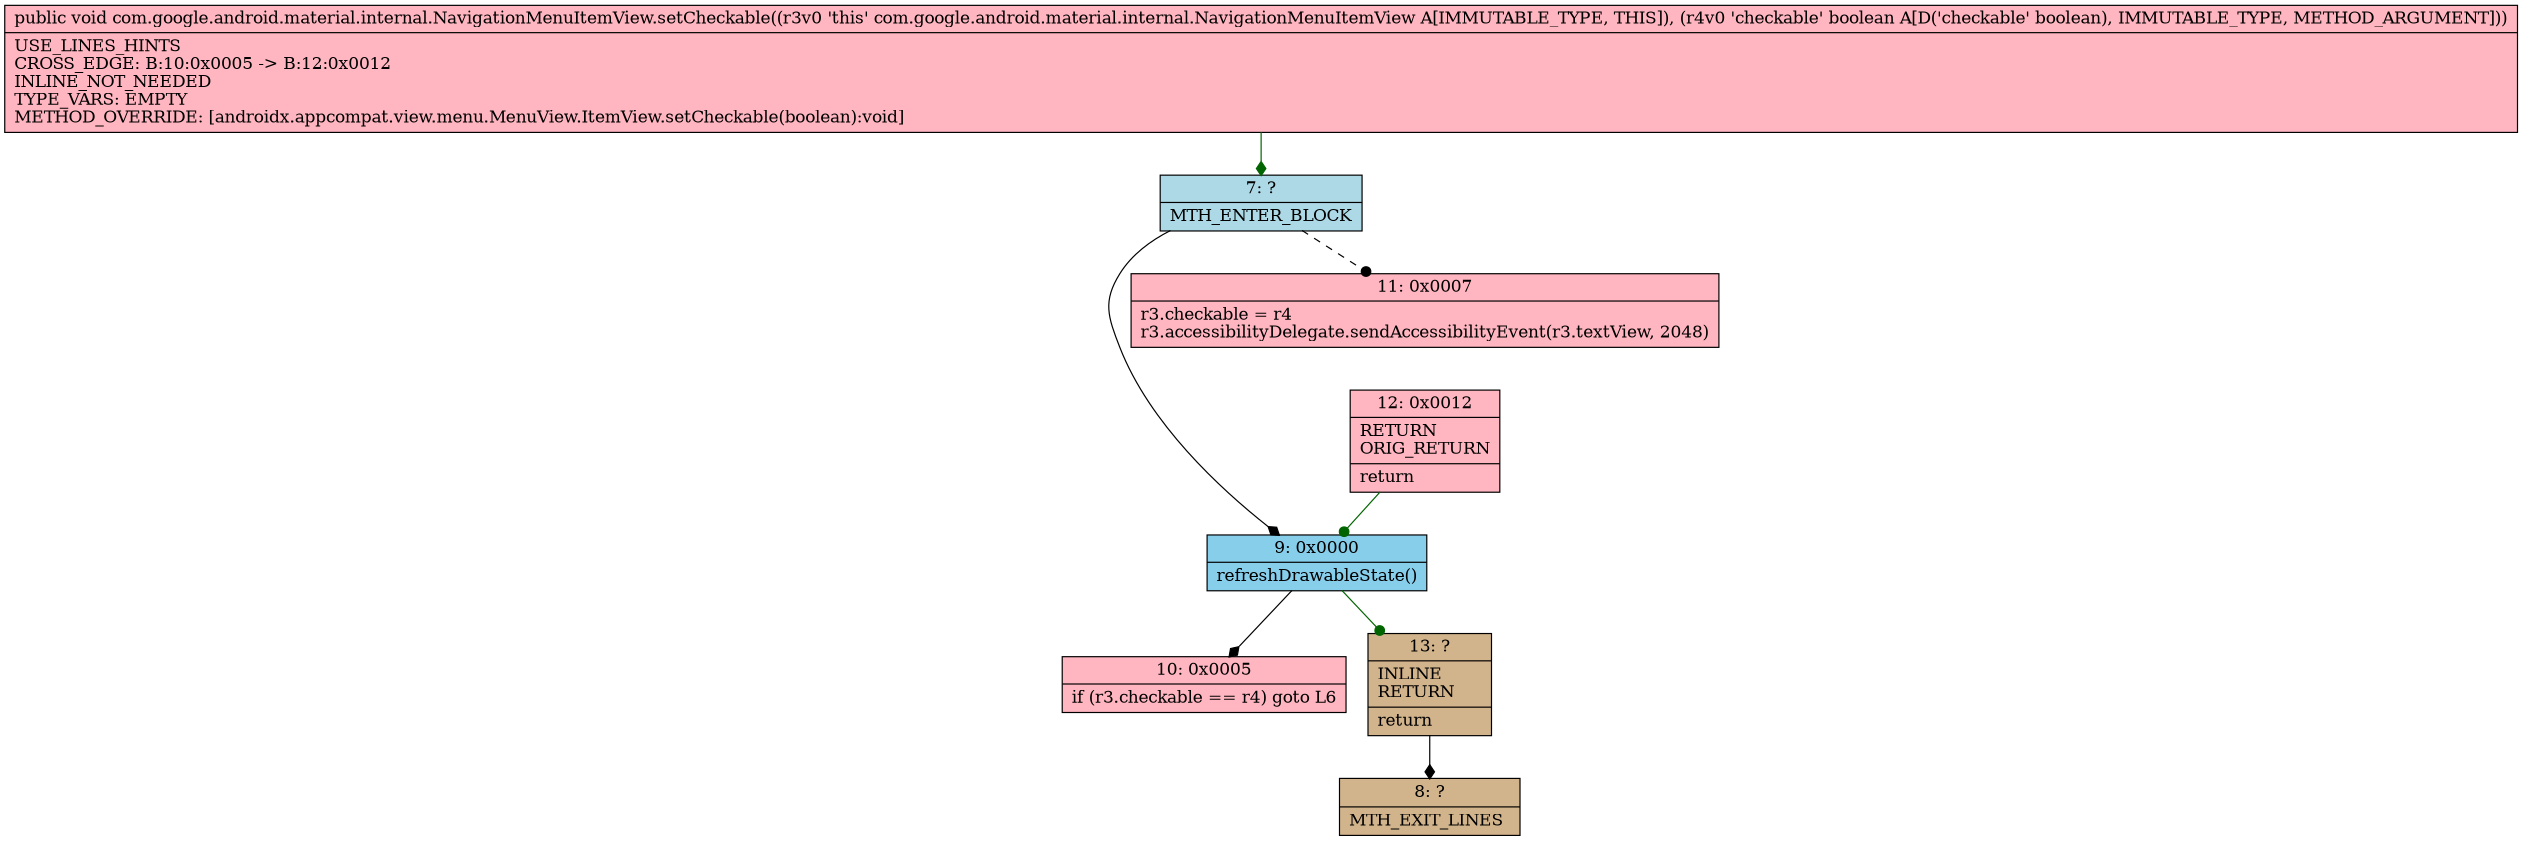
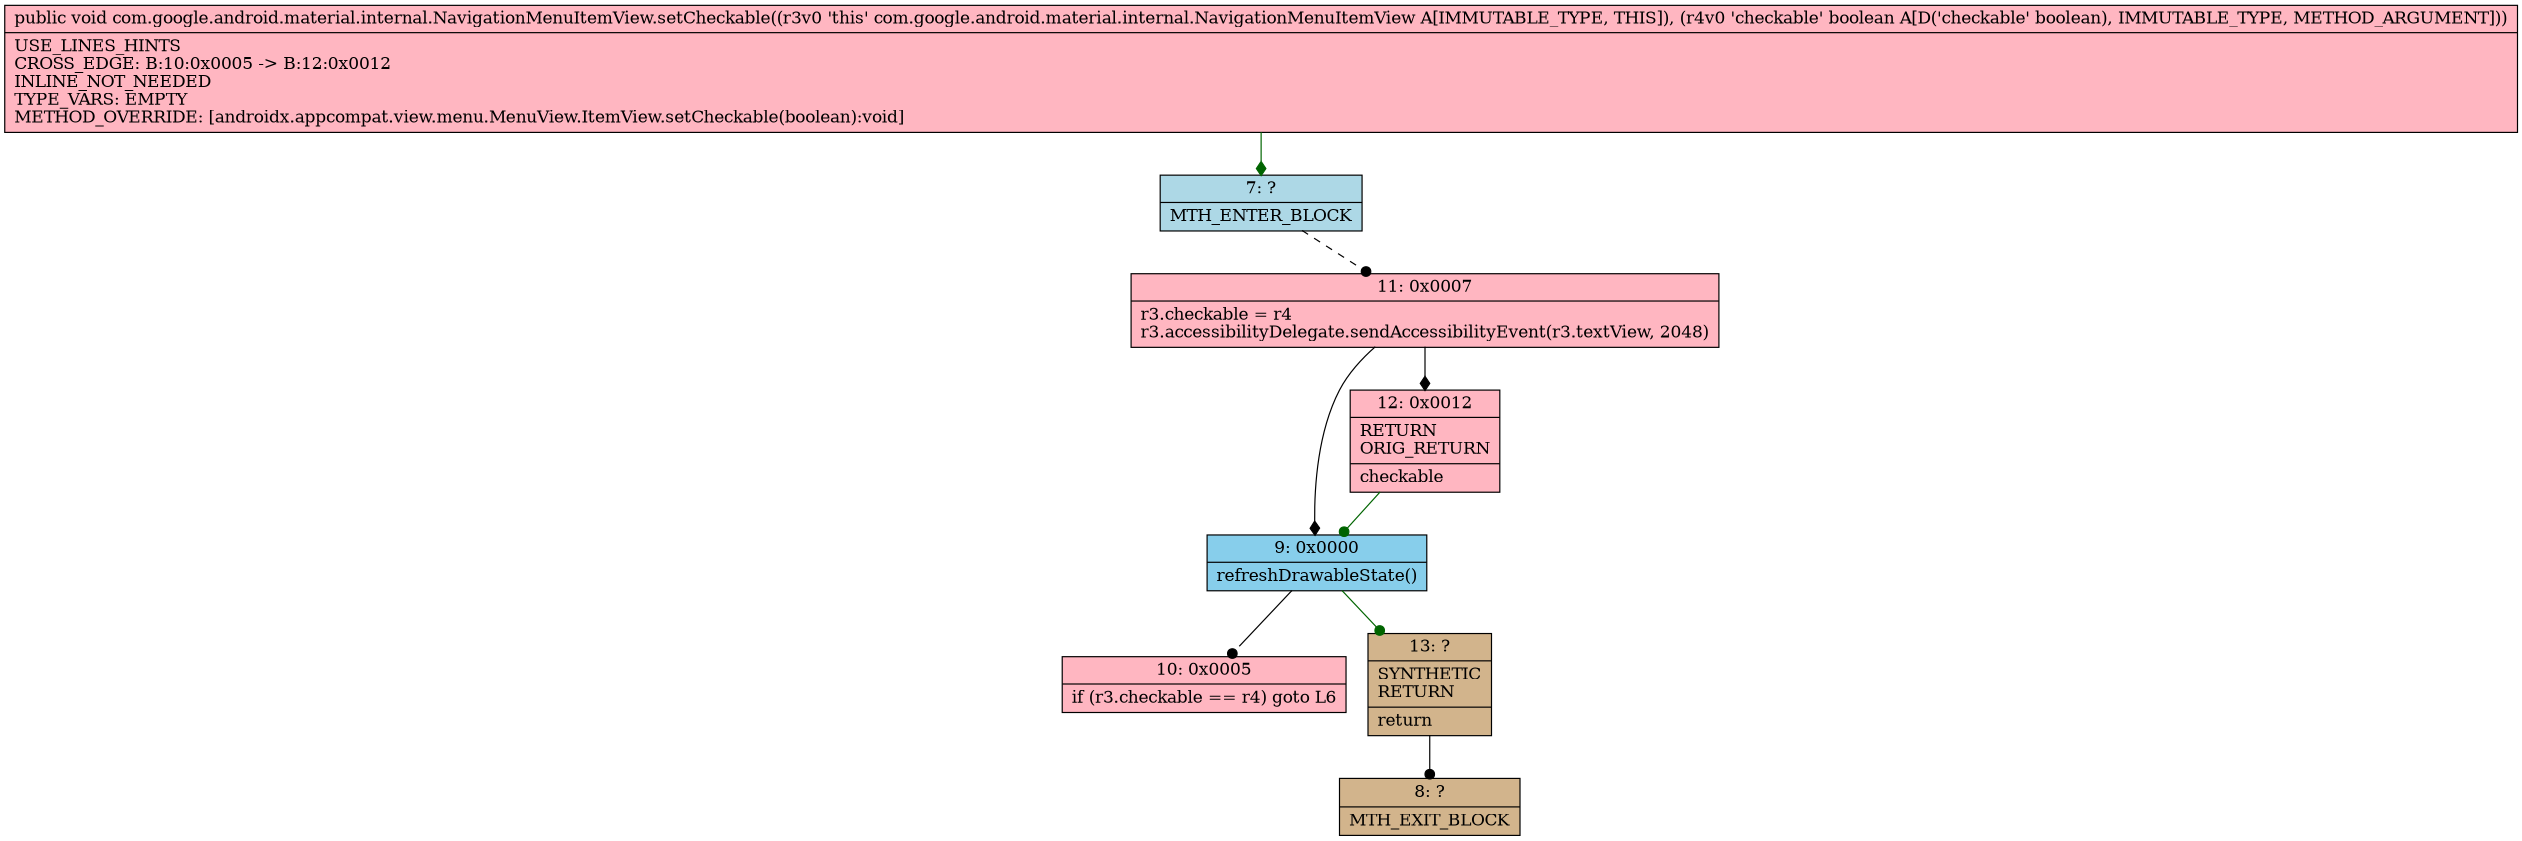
edge "11: 0x0007" -> "12: 0x0012": added
edge "7: ?" -> "9: 0x0000": now "11: 0x0007" -> "9: 0x0000"
node "12: 0x0012": text "return" -> "checkable"
edge "9: 0x0000" -> "10: 0x0005": arrowhead diamond -> dot
node "13: ?": text "INLINE" -> "SYNTHETIC"
edge "13: ?" -> "8: ?": arrowhead diamond -> dot
node "8: ?": text "MTH_EXIT_LINES" -> "MTH_EXIT_BLOCK"
